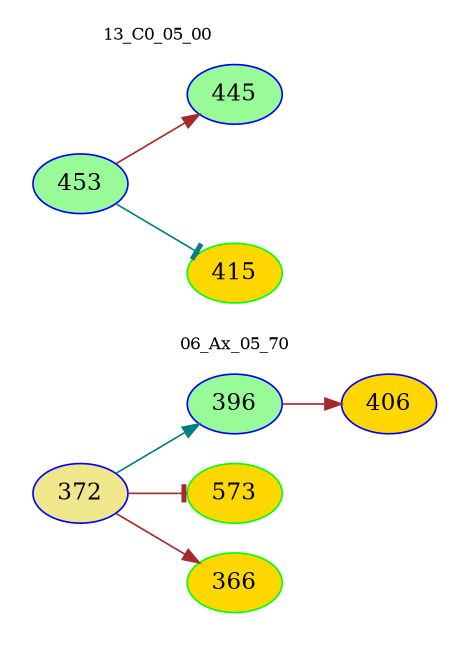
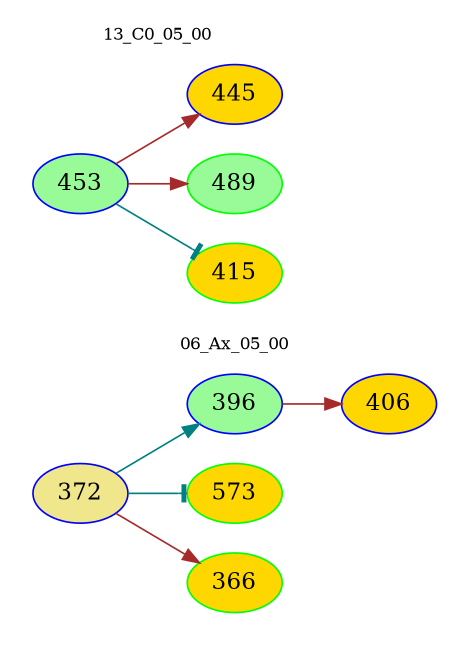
node "445": fillcolor palegreen -> gold
node "489": added
cluster "06_Ax_05_70": label "06_Ax_05_70" -> "06_Ax_05_00"
edge "372" -> "573": color brown -> teal
